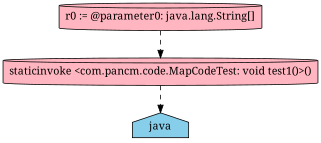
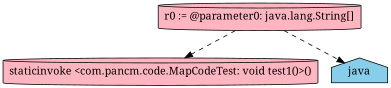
edge "staticinvoke <com.pancm.code.MapCodeTest: void test1()>()" -> "java": now "r0 := @parameter0: java.lang.String[]" -> "java"
